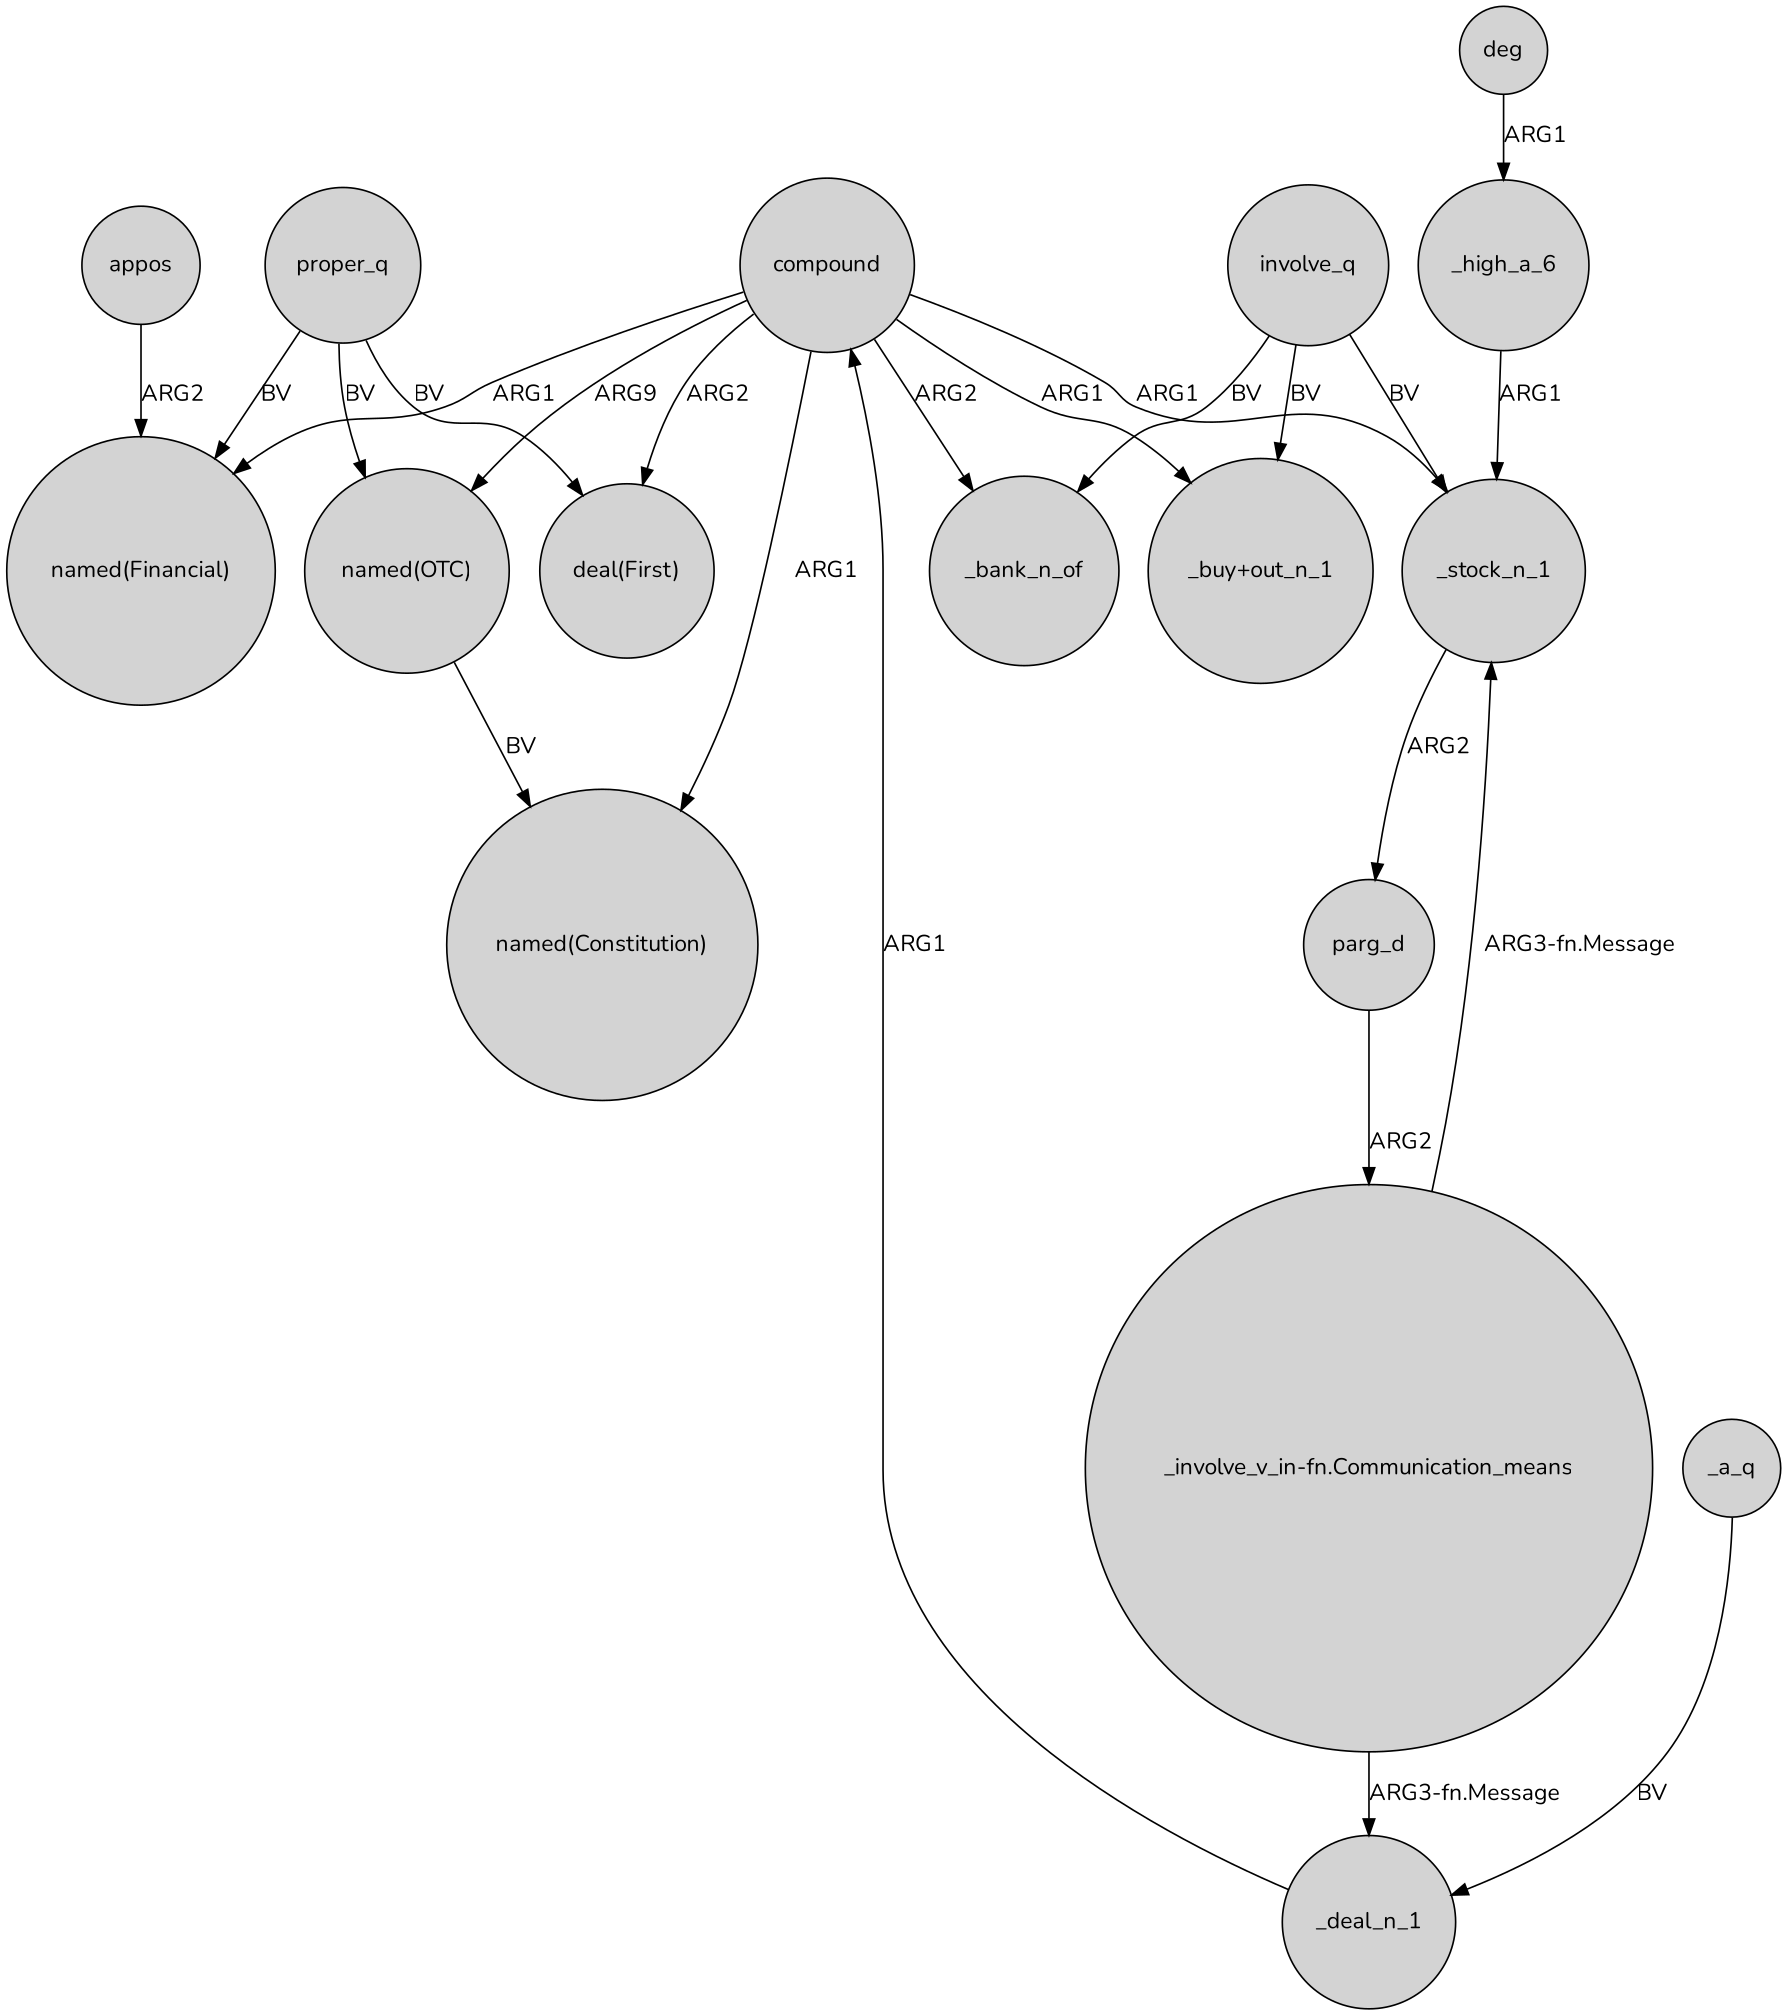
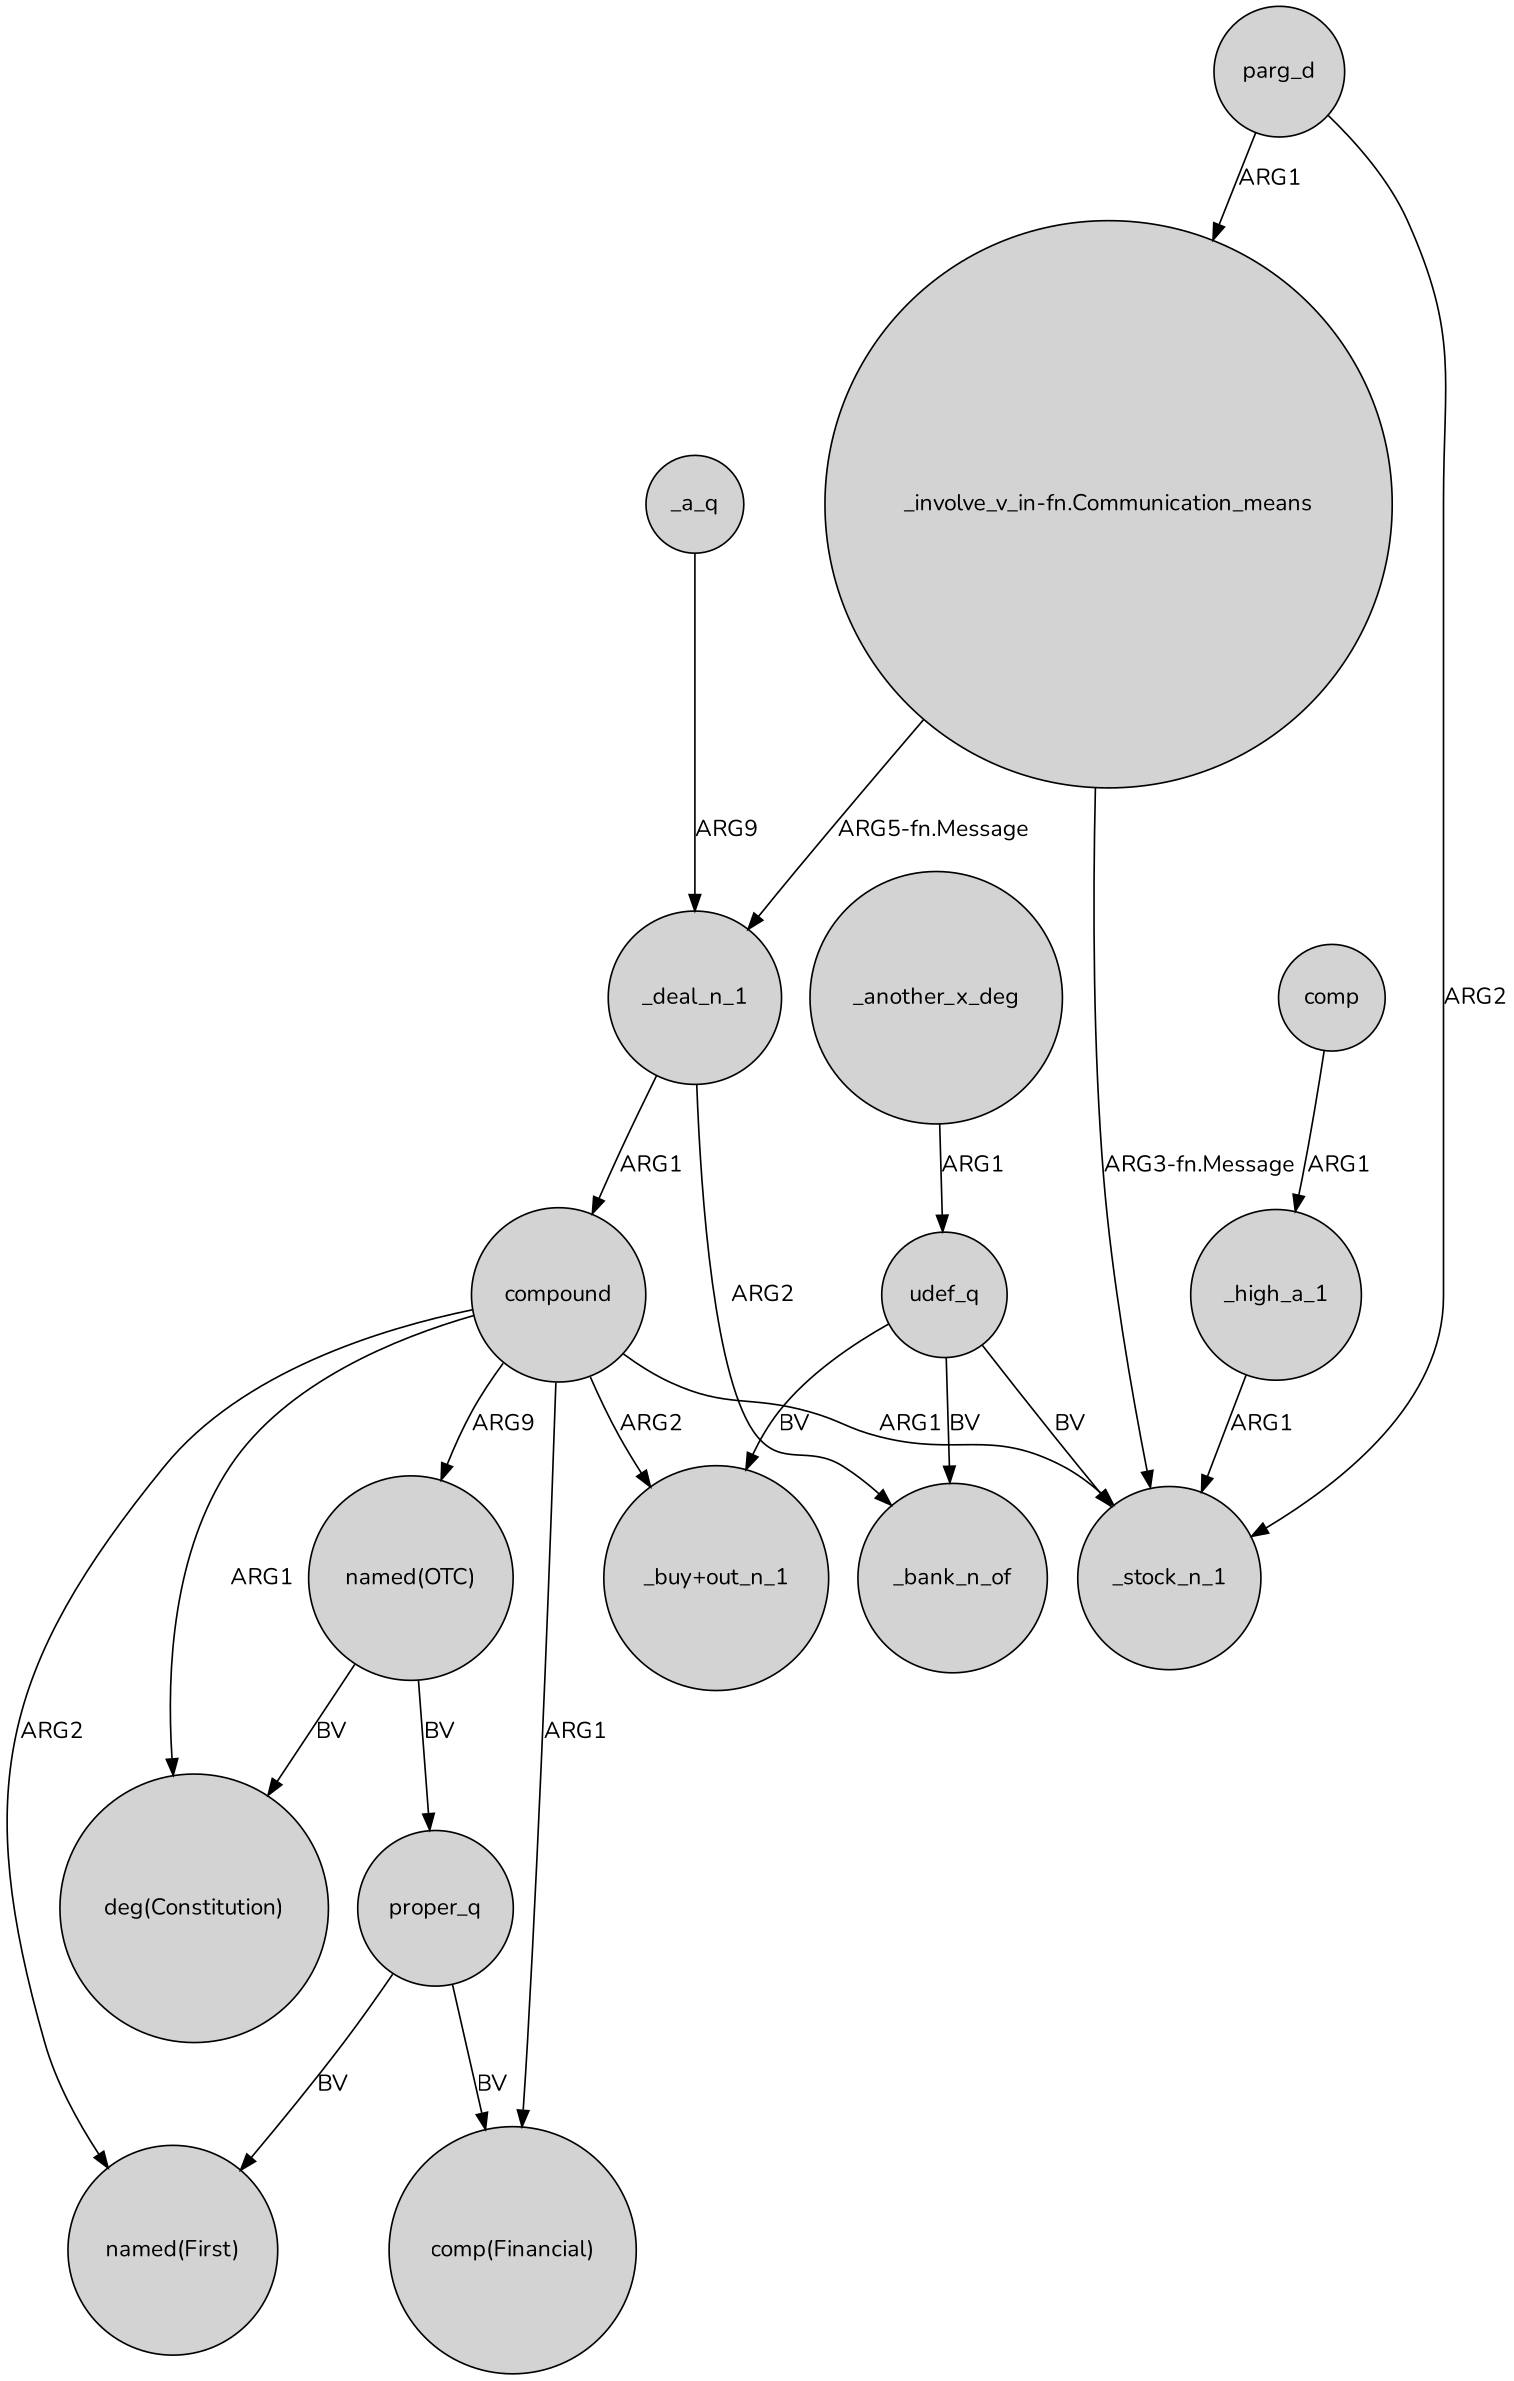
node "deg": label "deg" -> "comp"
node "appos": removed
node "involve_q": label "involve_q" -> "udef_q"
node "_high_a_6": label "_high_a_6" -> "_high_a_1"
edge "compound" -> "_buy+out_n_1": label "ARG1" -> "ARG2"
edge "proper_q" -> "named(OTC)": reversed
edge "compound" -> "_bank_n_of": now "_deal_n_1" -> "_bank_n_of"
node "named(Financial)": label "named(Financial)" -> "comp(Financial)"
node "deal(First)": label "deal(First)" -> "named(First)"
edge "_stock_n_1" -> "parg_d": reversed
node "named(Constitution)": label "named(Constitution)" -> "deg(Constitution)"
node "_another_x_deg": added
edge "parg_d" -> "_involve_v_in-fn.Communication_means": label "ARG2" -> "ARG1"
edge "_involve_v_in-fn.Communication_means" -> "_deal_n_1": label "ARG3-fn.Message" -> "ARG5-fn.Message"
edge "_a_q" -> "_deal_n_1": label "BV" -> "ARG9"
